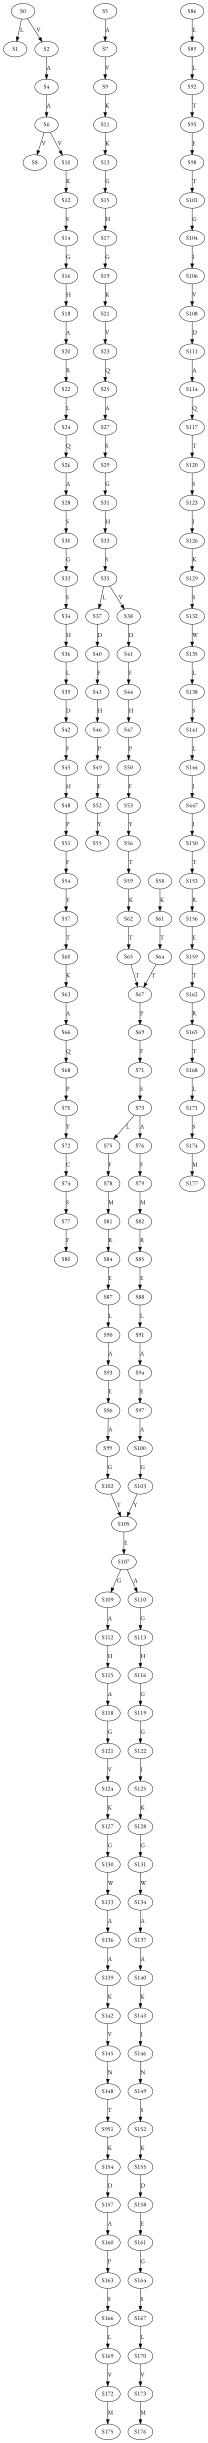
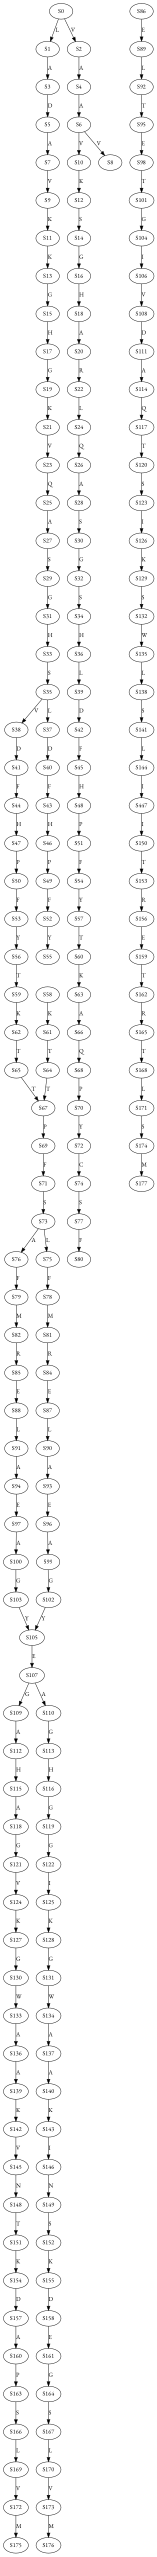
node "S3": added
node "S951": label "S951" -> "S151"
